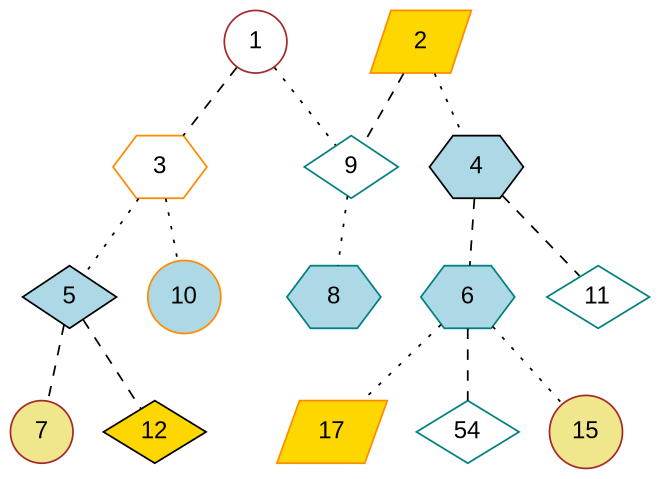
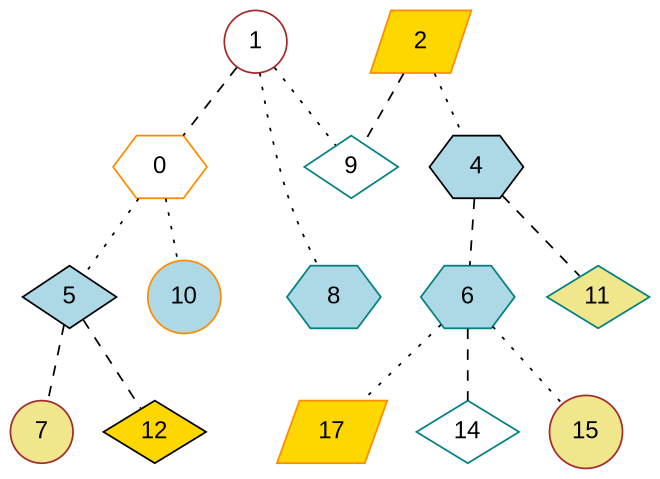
node "3": label "3" -> "0"
edge "9" -- "8": now "1" -- "8"
node "11": fillcolor white -> khaki
node "54": label "54" -> "14"
